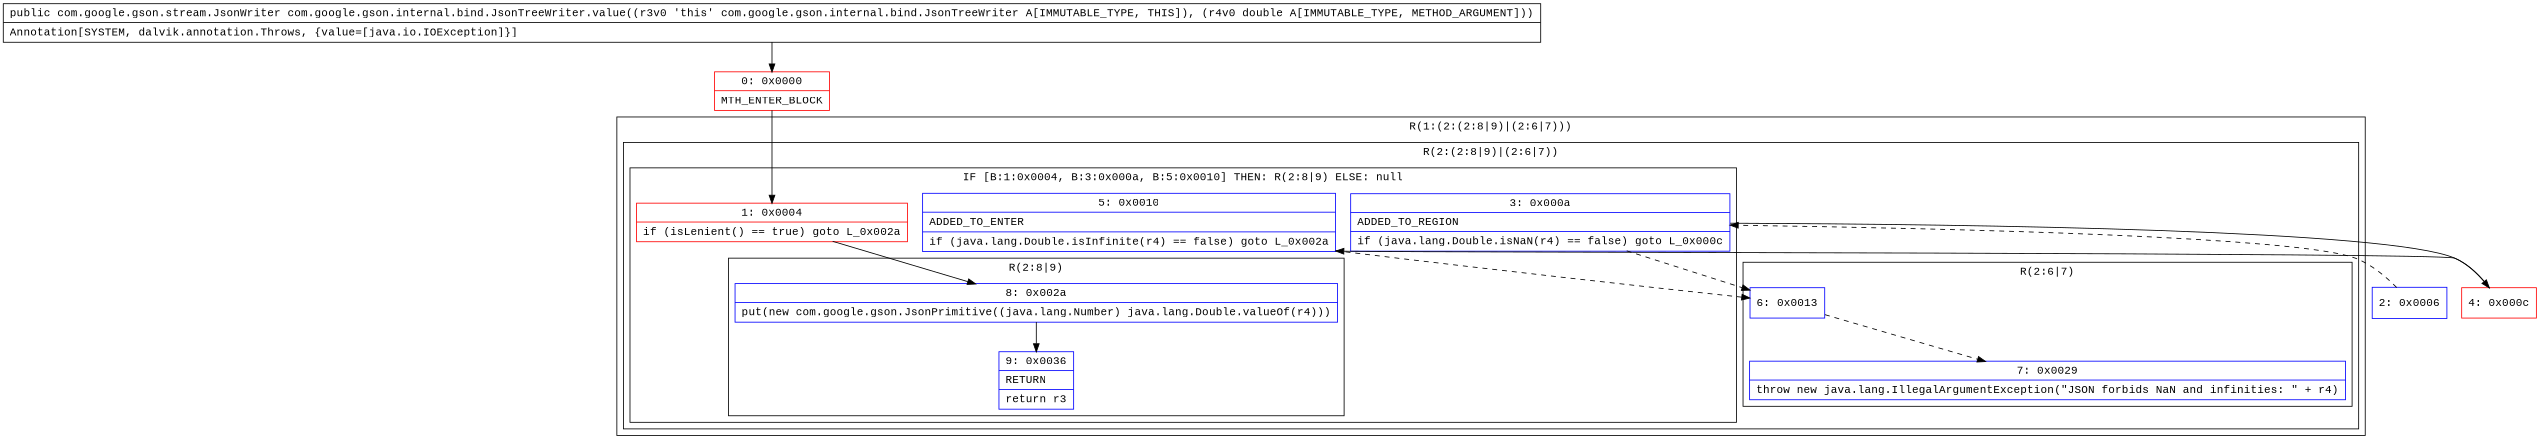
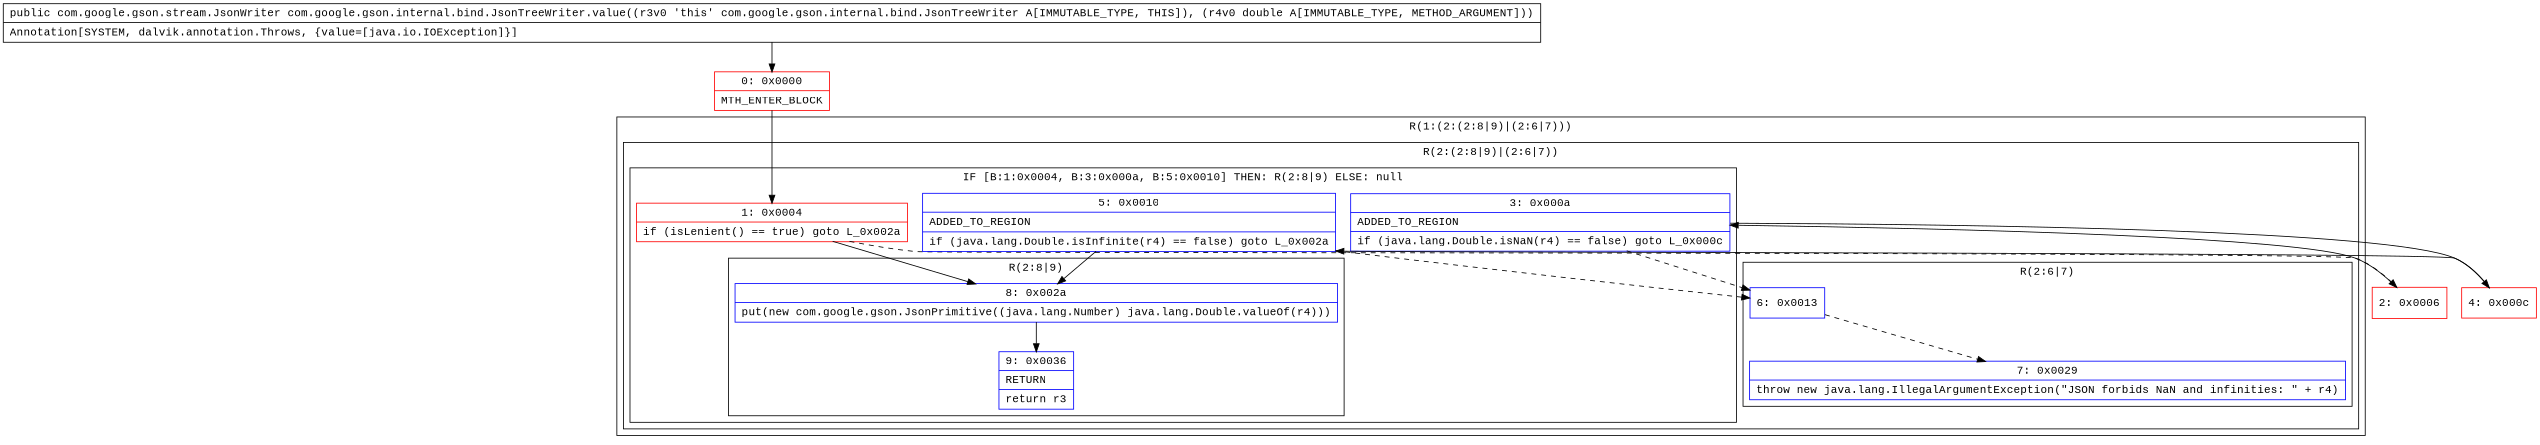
node "5: 0x0010": text "ADDED_TO_ENTER" -> "ADDED_TO_REGION"
edge "2: 0x0006" -> "3: 0x000a": style dashed -> solid
edge "1: 0x0004" -> "2: 0x0006": added
edge "5: 0x0010" -> "8: 0x002a": added
node "2: 0x0006": color blue -> red
